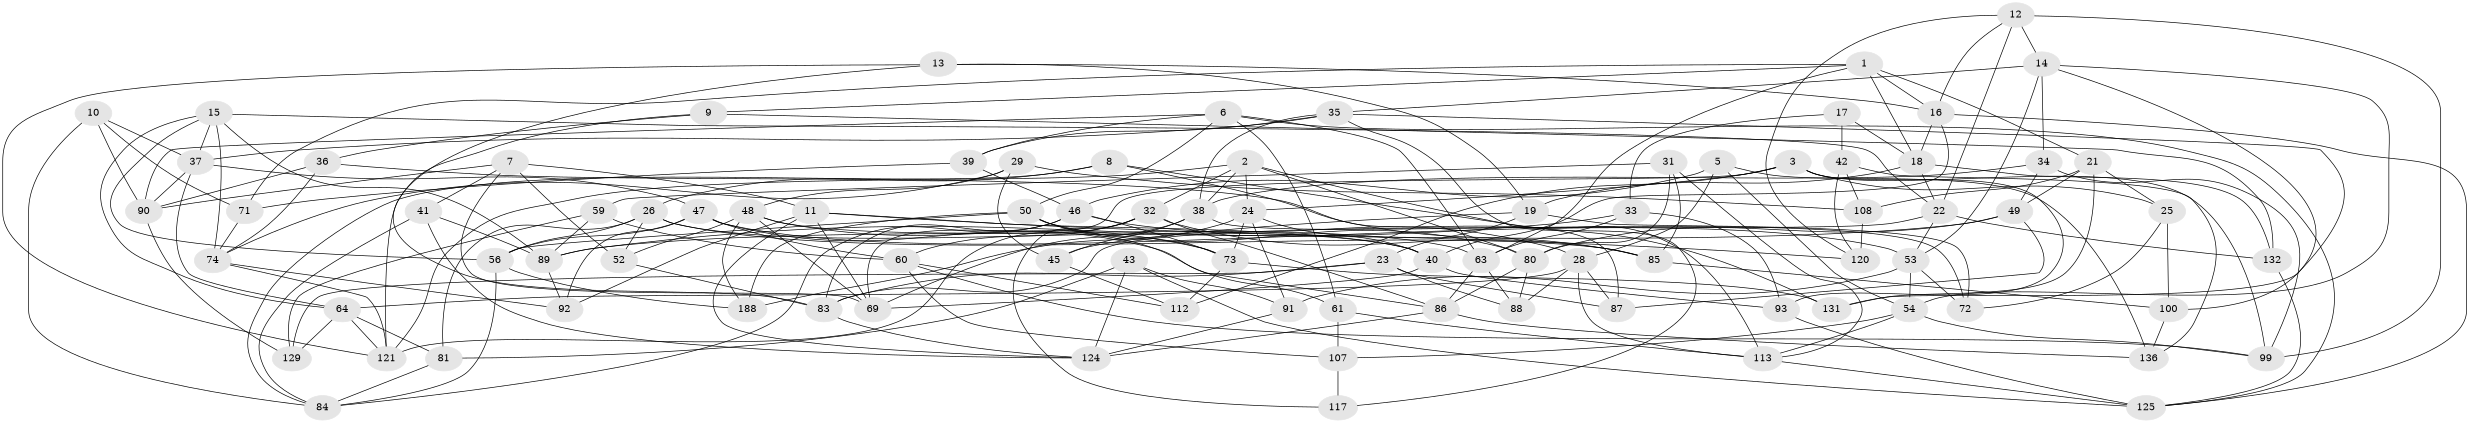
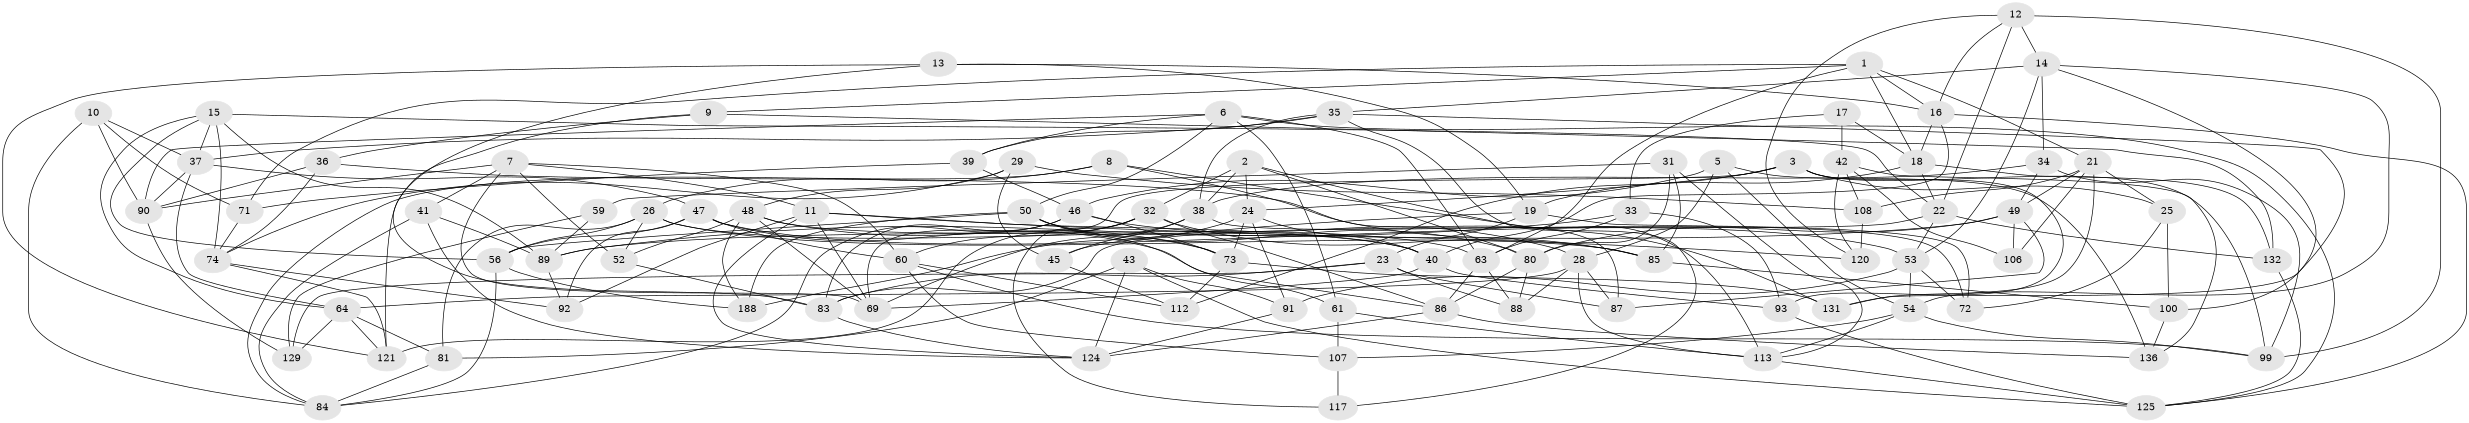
edge "2" -- "121": removed
edge "59" -- "60": now "7" -- "60"
node "106": added
